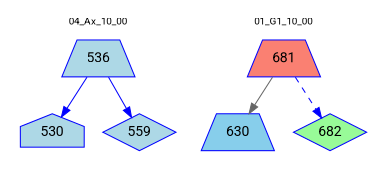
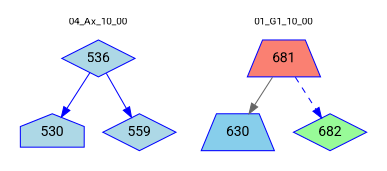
node "536": shape trapezium -> diamond
